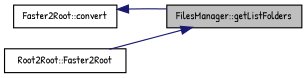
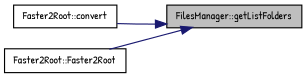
edge "FilesManager::getListFolders" -> "Faster2Root::convert": reversed
node "Root2Root::Faster2Root": label "Root2Root::Faster2Root" -> "Faster2Root::Faster2Root"
